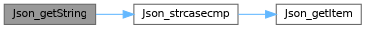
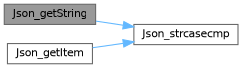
edge "Json_strcasecmp" -> "Json_getItem": reversed
